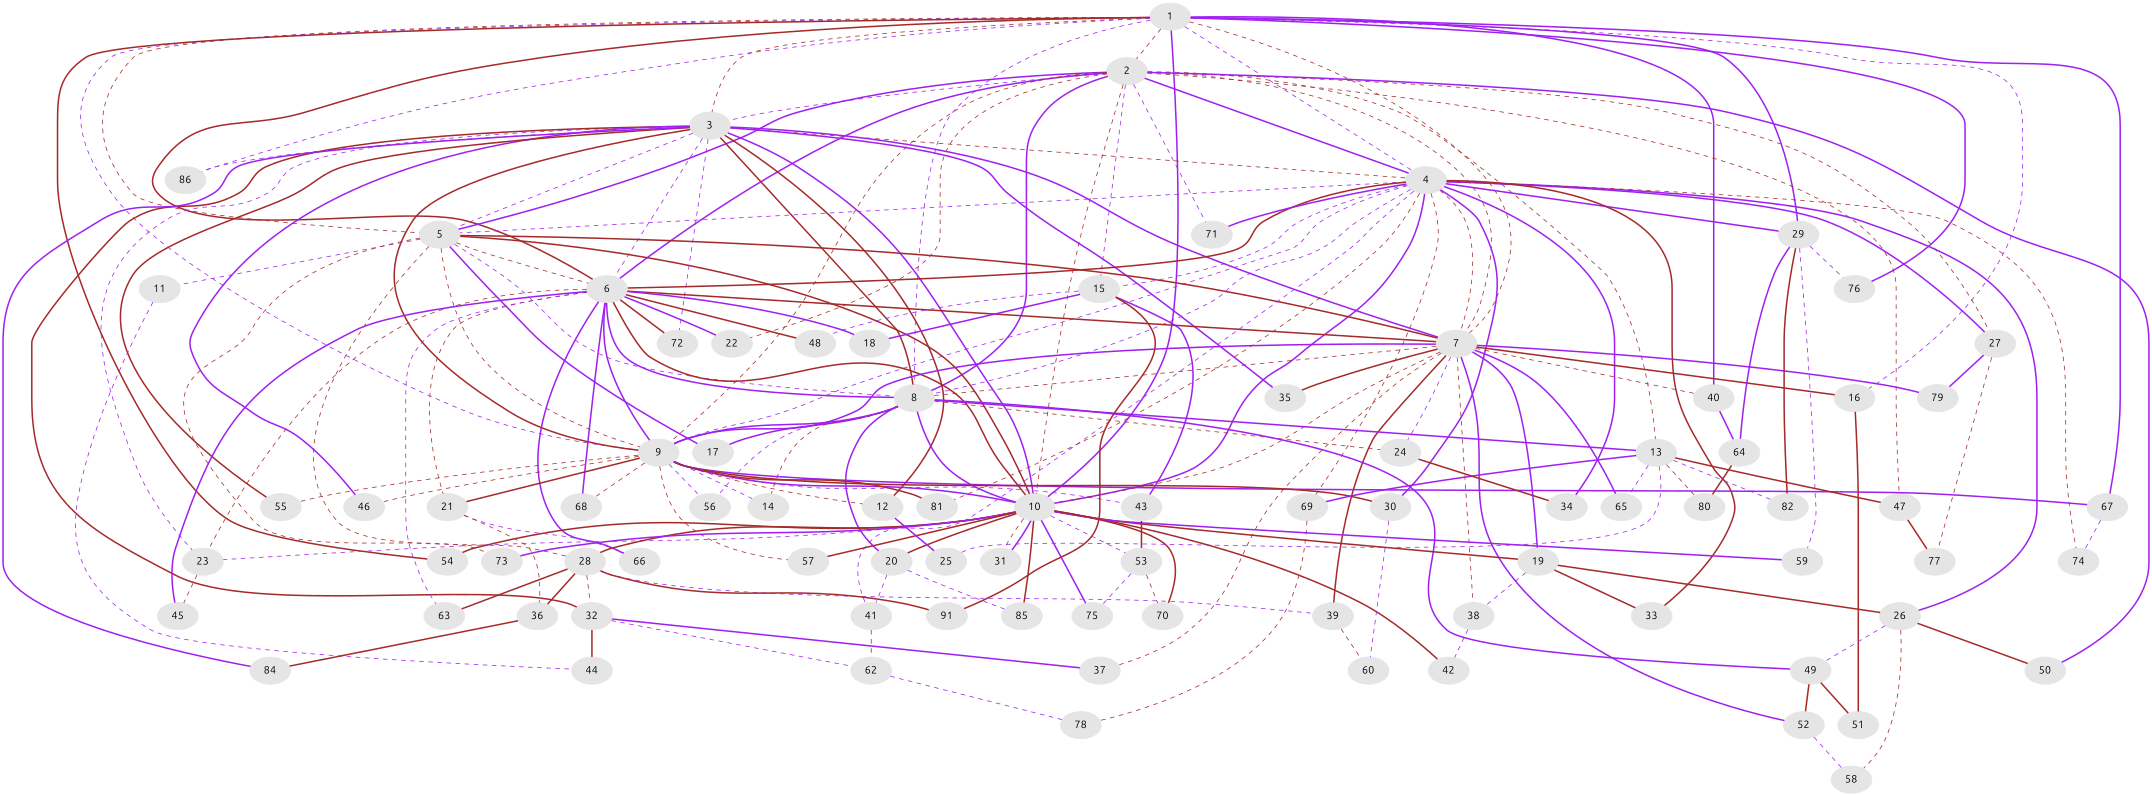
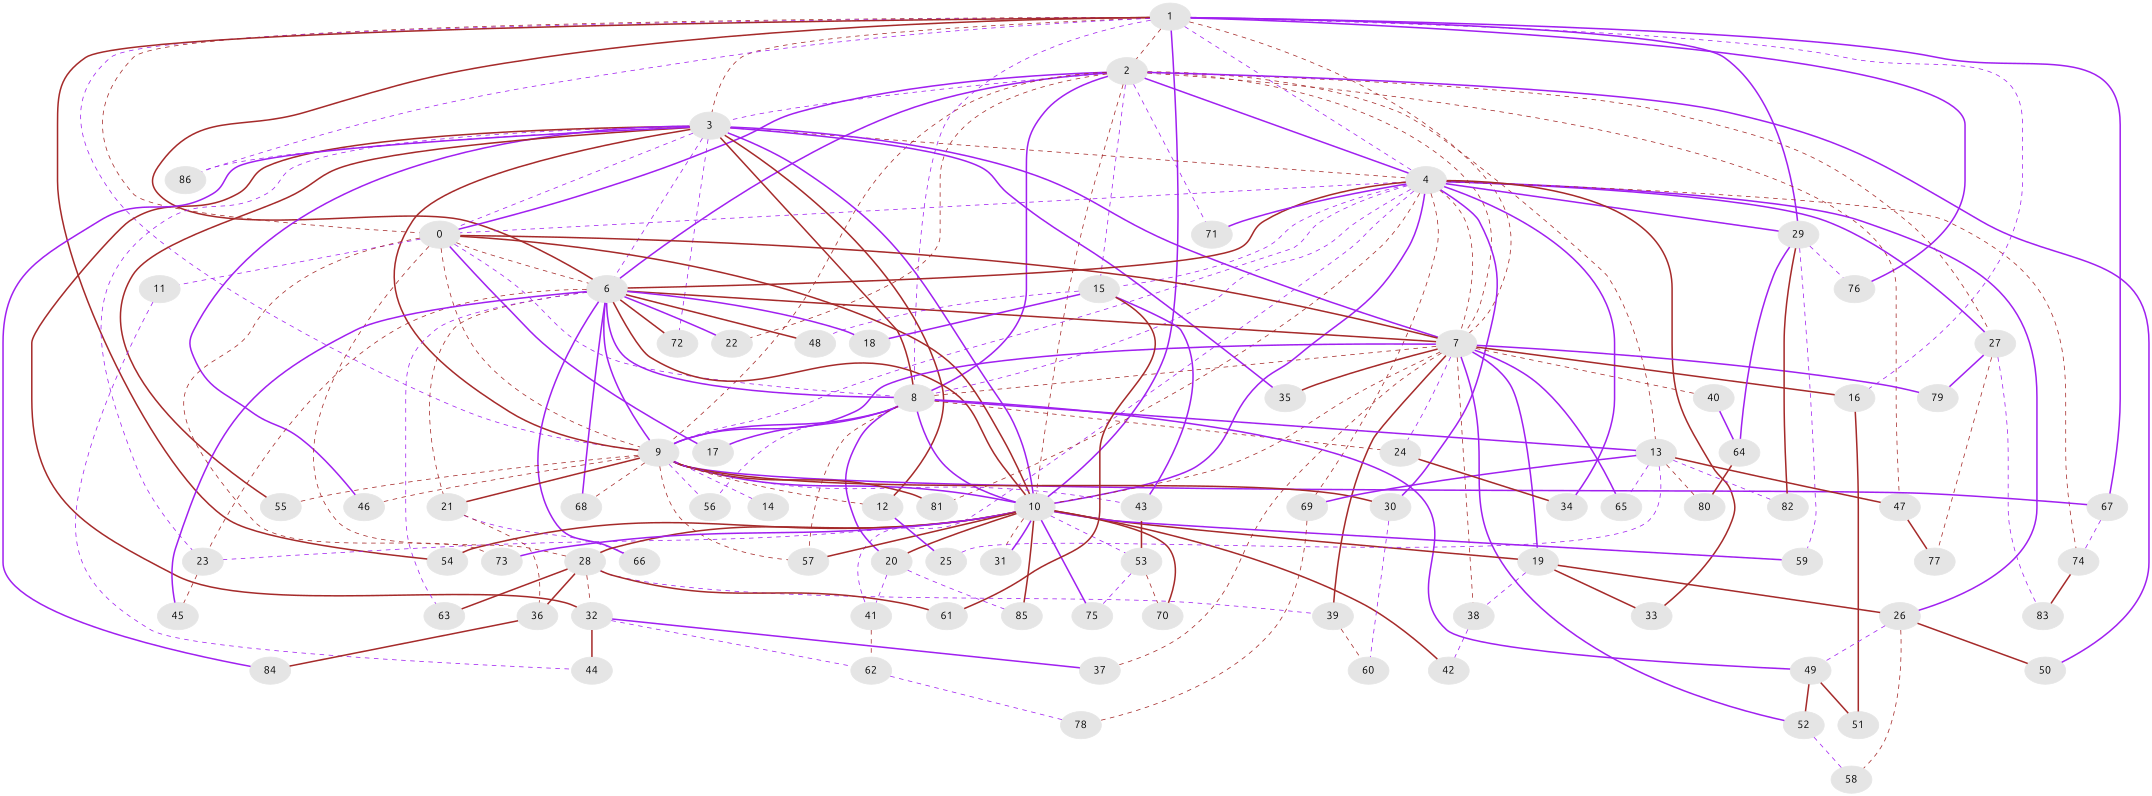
edge "1" -- "40": removed
node "5": label "5" -> "0"
edge "8" -- "14": now "8" -- "57"
node "91": label "91" -> "61"
node "83": added
